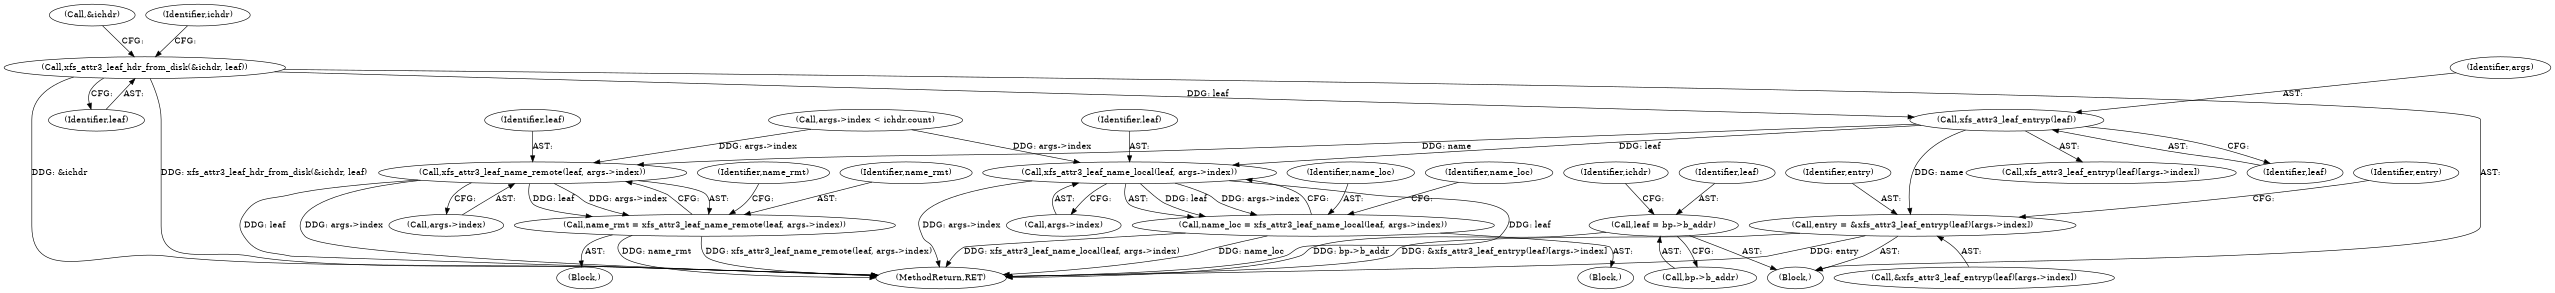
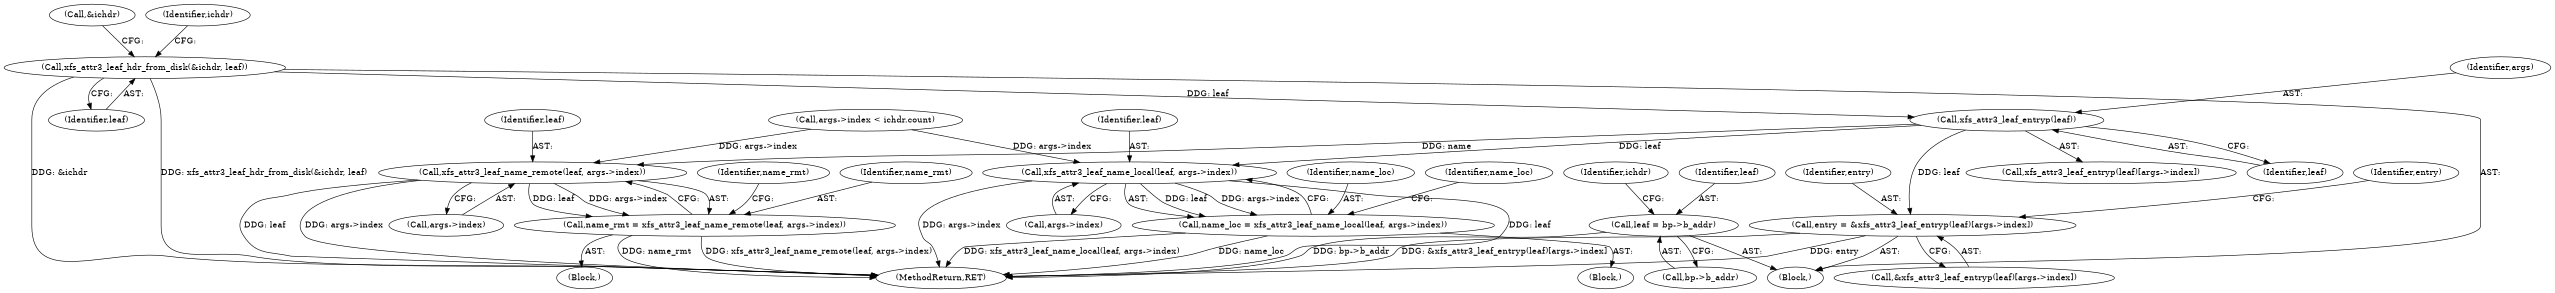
edge "(Call,xfs_attr3_leaf_entryp(leaf))" -> "(Call,entry = &xfs_attr3_leaf_entryp(leaf)[args->index])": label "DDG: name" -> "DDG: leaf"
edge "(Call,entry = &xfs_attr3_leaf_entryp(leaf)[args->index])" -> "(Call,&xfs_attr3_leaf_entryp(leaf)[args->index])": added, label "CFG:"
